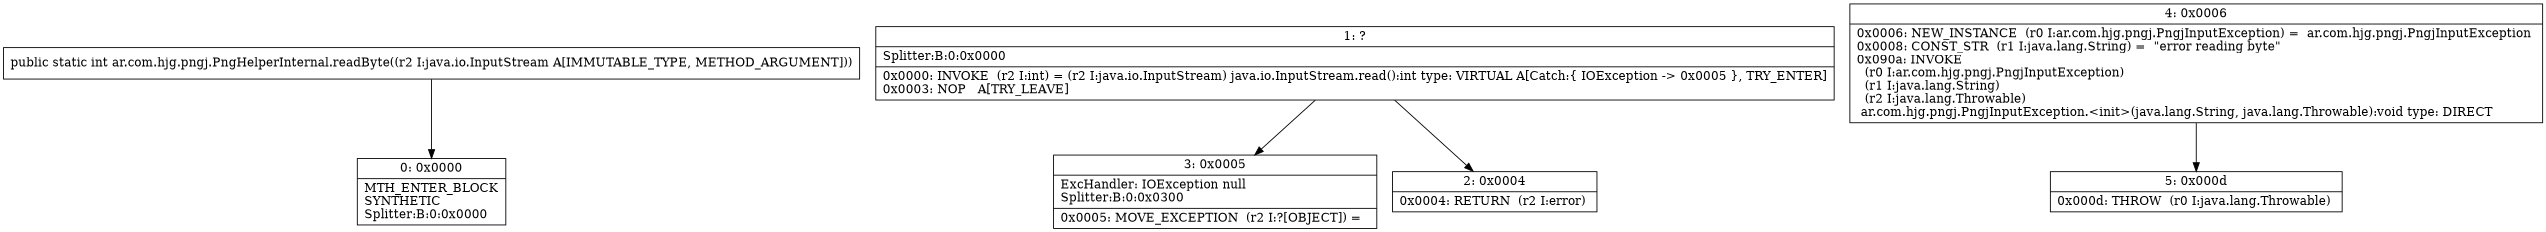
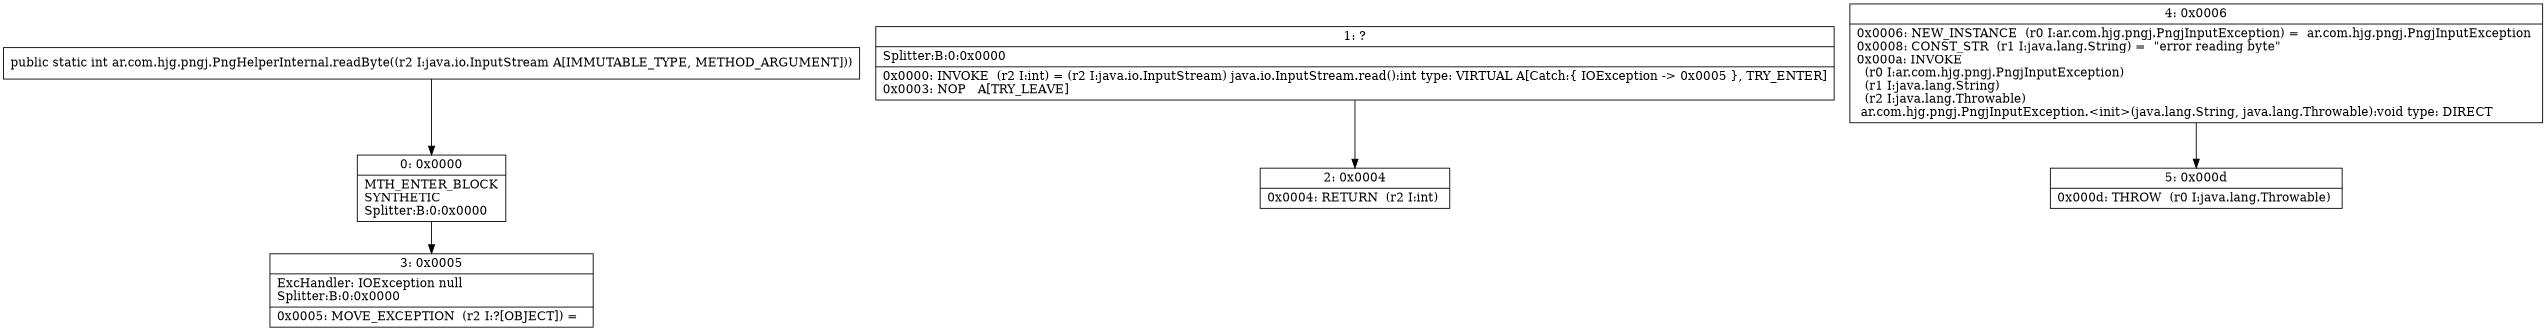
node "4: 0x0006": text "0x090a: INVOKE" -> "0x000a: INVOKE"
edge "1: ?" -> "3: 0x0005": now "0: 0x0000" -> "3: 0x0005"
node "3: 0x0005": text "Splitter:B:0:0x0300" -> "Splitter:B:0:0x0000"
node "2: 0x0004": text "0x0004: RETURN  (r2 I:error)" -> "0x0004: RETURN  (r2 I:int)"
